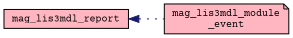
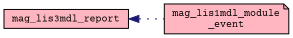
node "mag_lis3mdl_module _event": label "mag_lis3mdl_module _event" -> "mag_lis1mdl_module _event"
